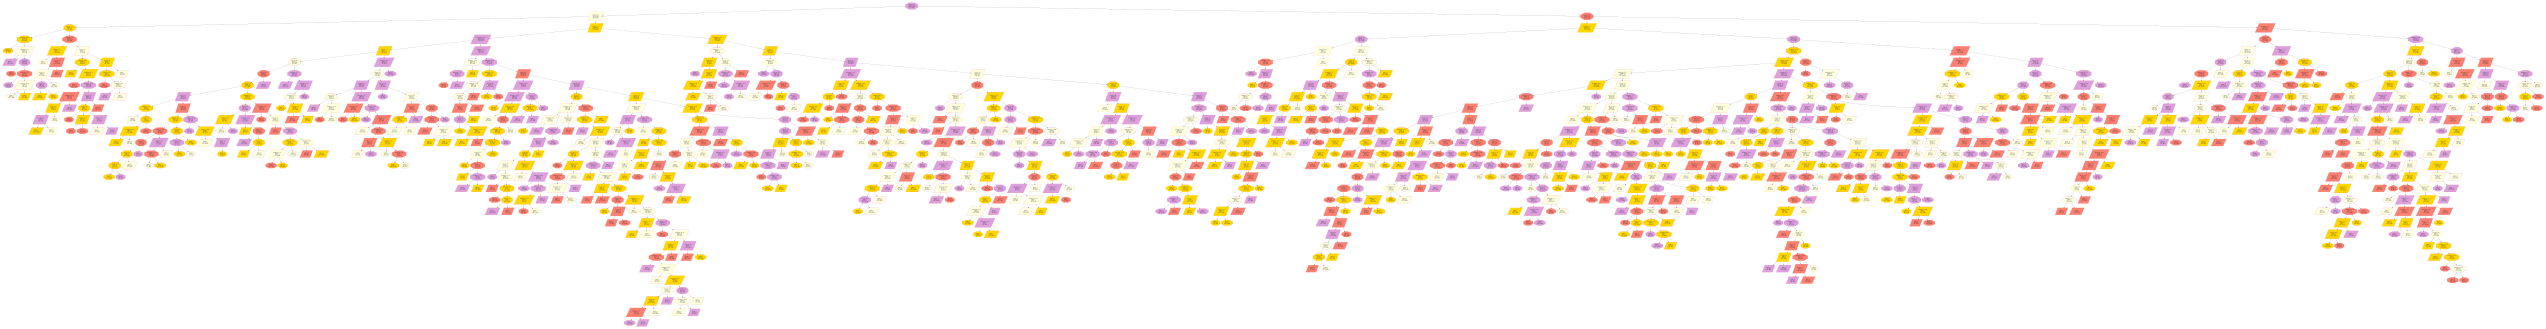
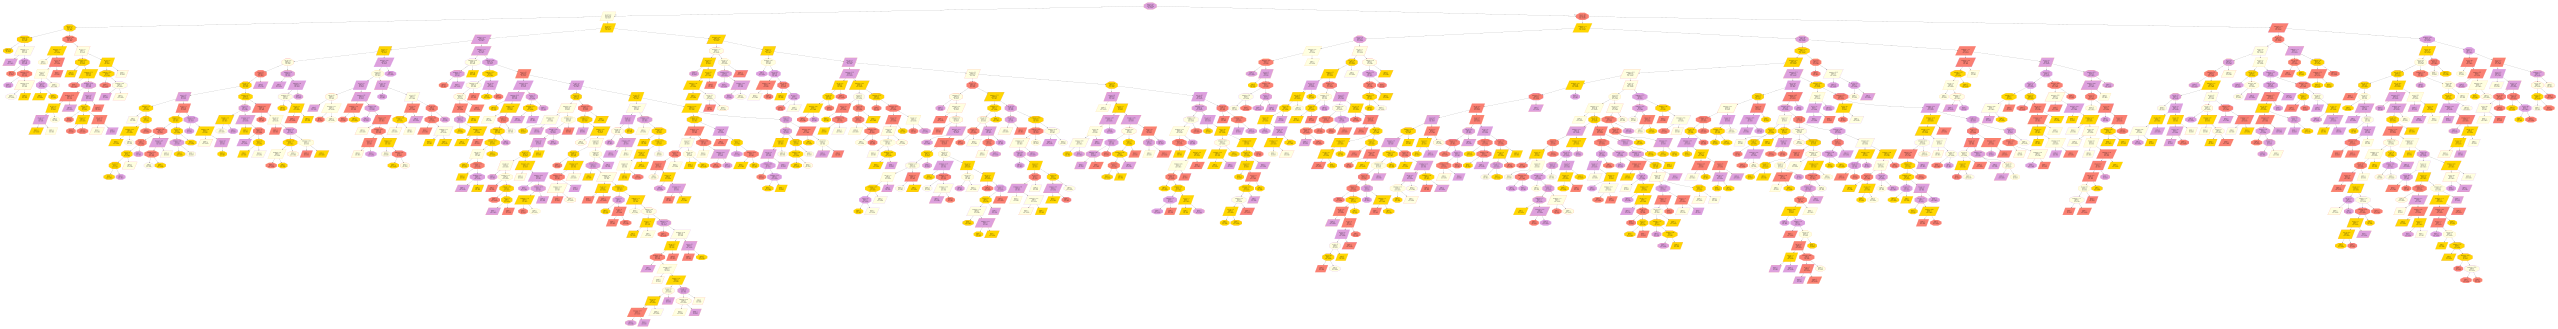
node "samples = 52 value = [52, 0] class = no defizit": shape parallelogram -> octagon
node "count_end <= 29.5 samples = 3 value = [1, 2] class = defizit": fillcolor plum -> salmon
node "samples = 11 value = [0, 11] class = defizit": shape parallelogram -> octagon
node "count_end <= 39.0 samples = 7 value = [1, 6] class = defizit": fillcolor salmon -> plum
